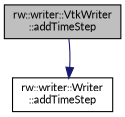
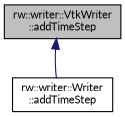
edge "rw::writer::VtkWriter ::addTimeStep" -> "rw::writer::Writer ::addTimeStep": reversed
